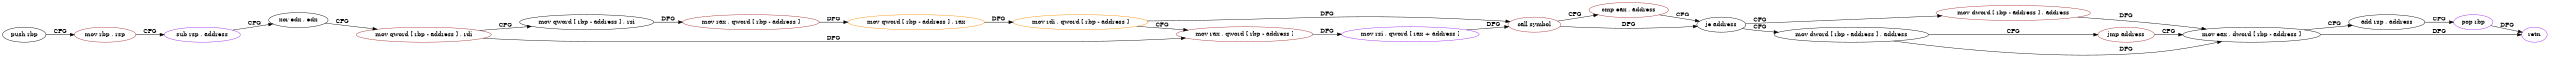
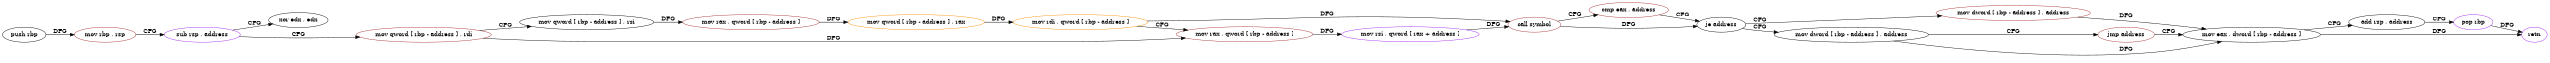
edge "xor edx , edx" -> "mov qword [ rbp - address ] , rdi": now "sub rsp , address" -> "mov qword [ rbp - address ] , rdi"
edge "push rbp" -> "mov rbp , rsp": label "CFG" -> "DFG"
